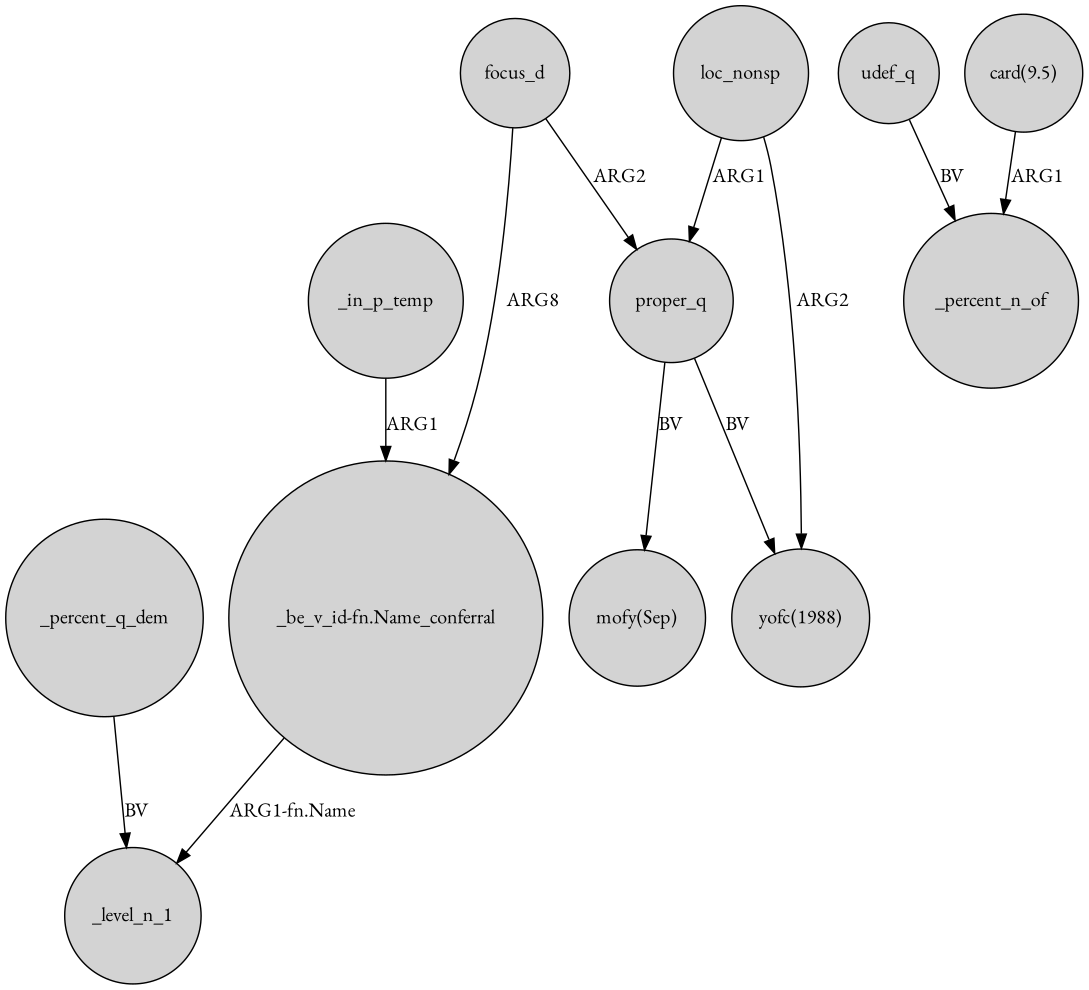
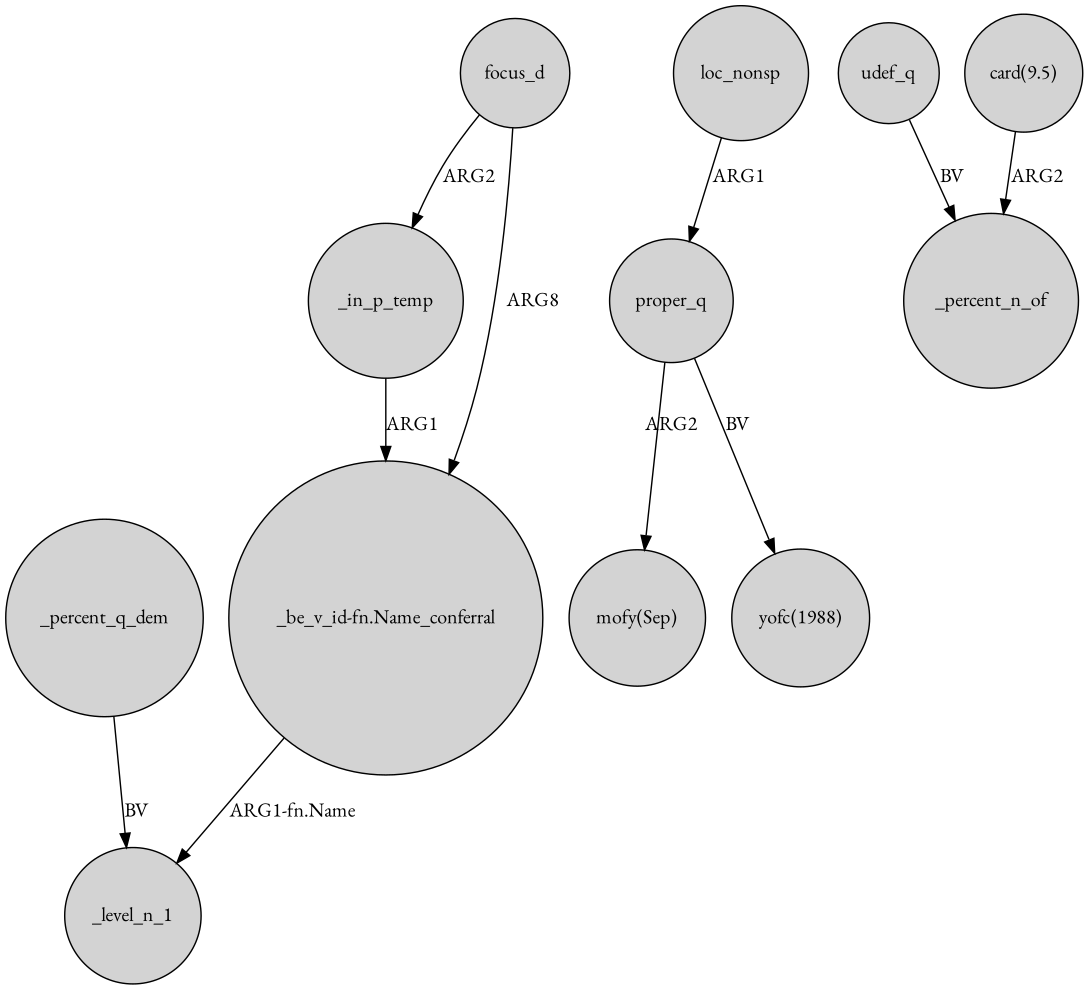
edge "card(9.5)" -> "_percent_n_of": label "ARG1" -> "ARG2"
edge "focus_d" -> "proper_q": now "focus_d" -> "_in_p_temp"
edge "loc_nonsp" -> "yofc(1988)": removed, label "ARG2"
edge "proper_q" -> "mofy(Sep)": label "BV" -> "ARG2"
